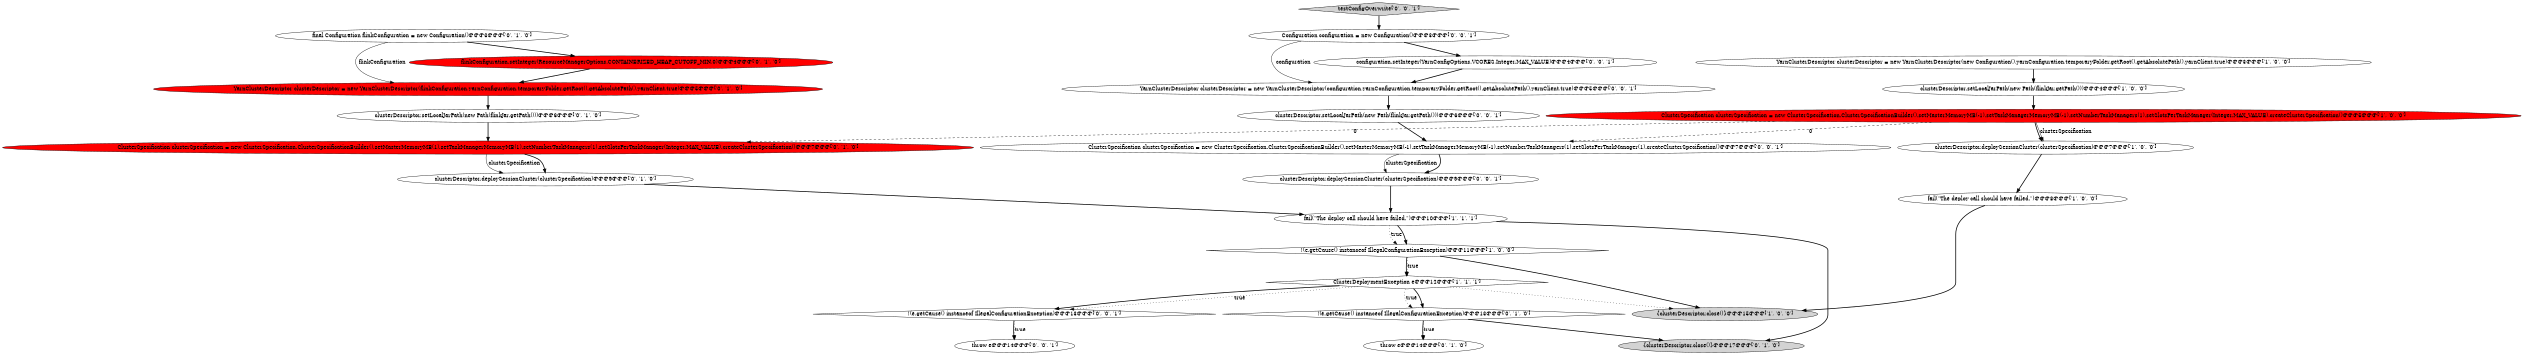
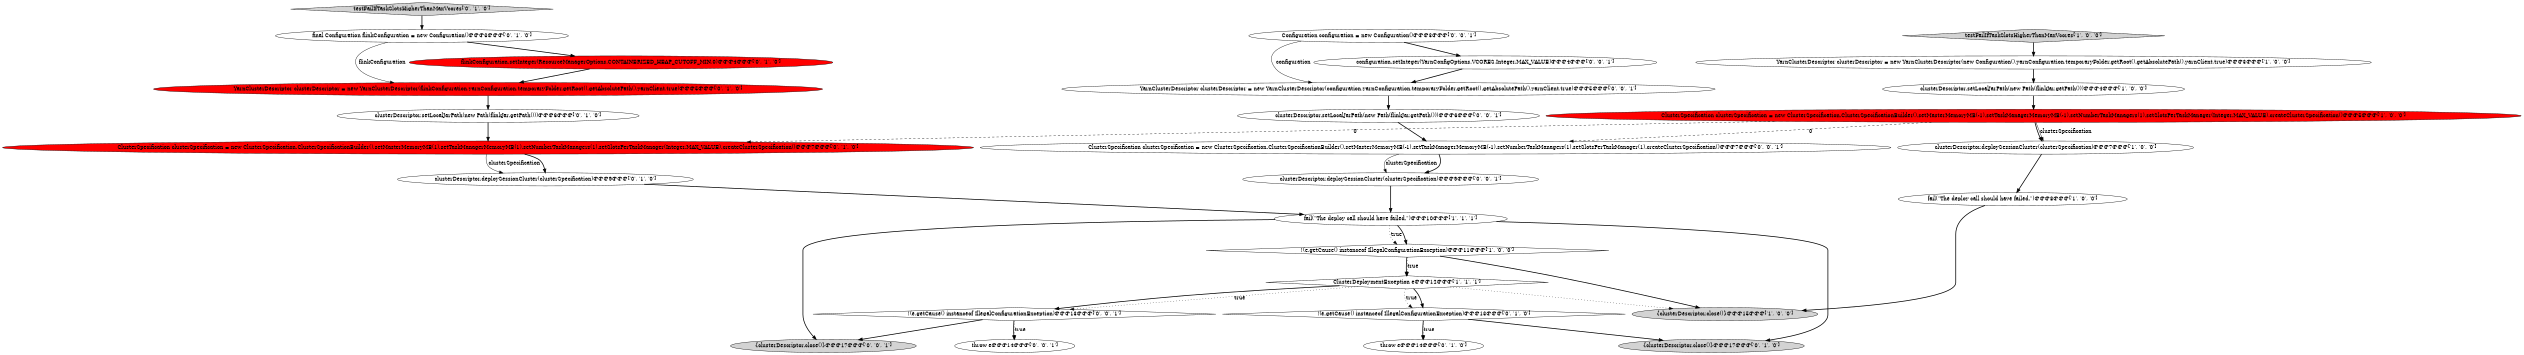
node "testFailIfTaskSlotsHigherThanMaxVcores['0', '1', '0']": added
node "testConfigOverwrite['0', '0', '1']": removed
node "testFailIfTaskSlotsHigherThanMaxVcores['1', '0', '0']": added
node "{clusterDescriptor.close()}@@@17@@@['0', '0', '1']": added
